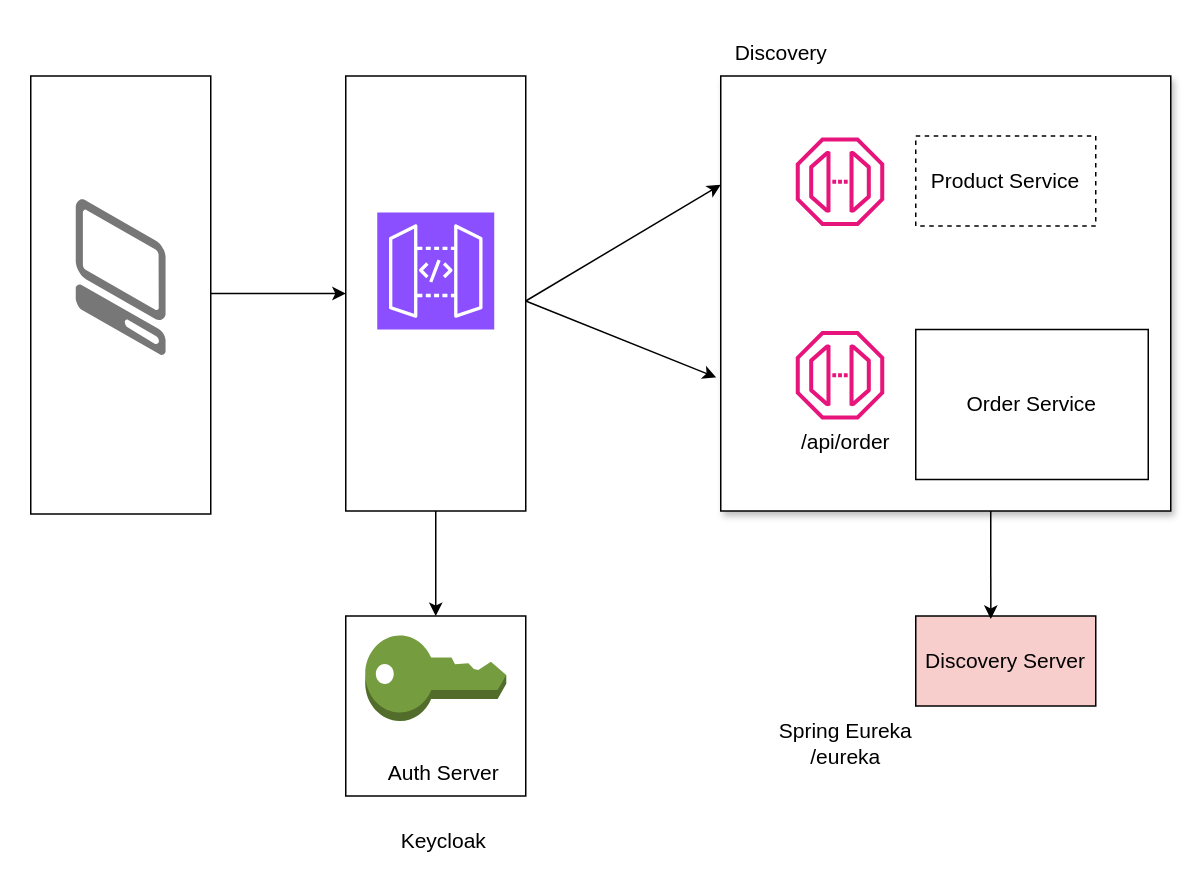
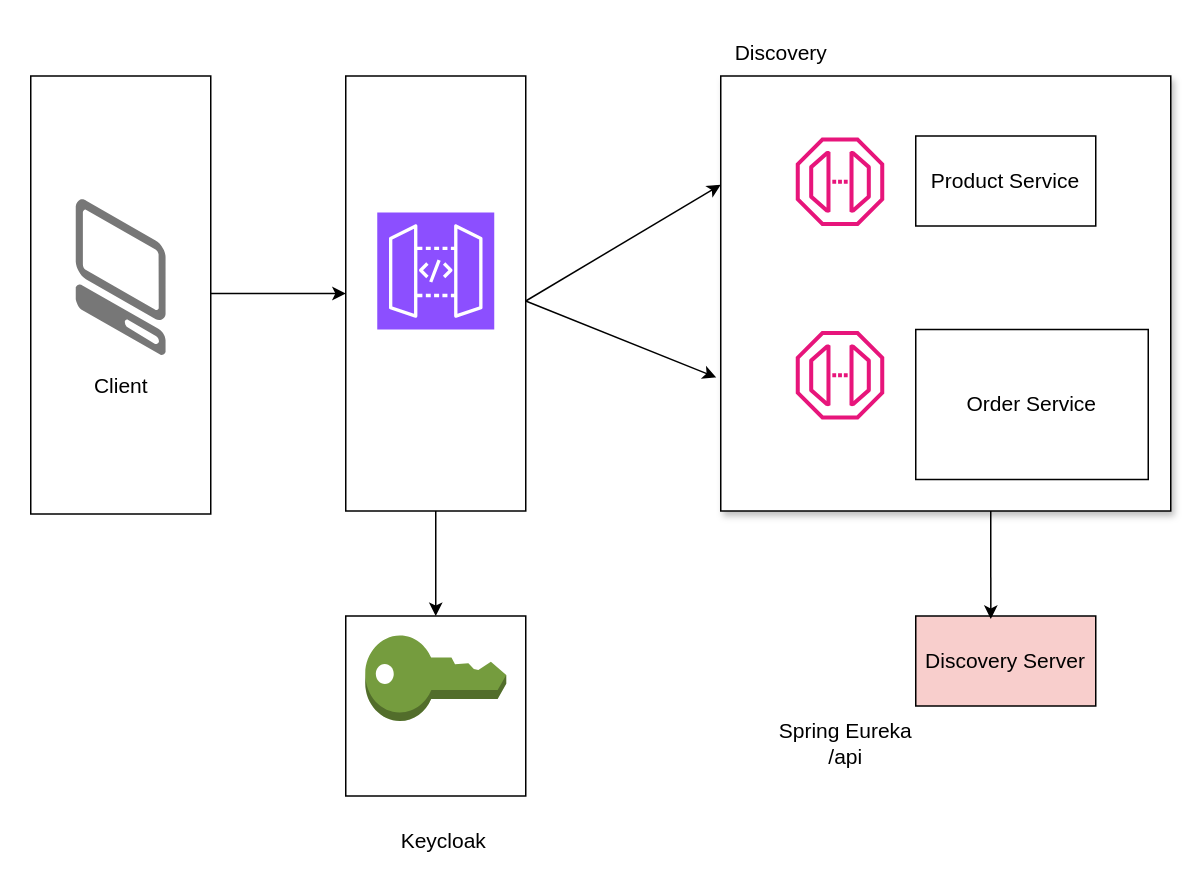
node "Product Service": style dashed -> solid
node "Client": added
node "/api/order": removed
node "Spring Eureka /eureka": label "Spring Eureka /eureka" -> "Spring Eureka /api"
node "Auth Server": removed
